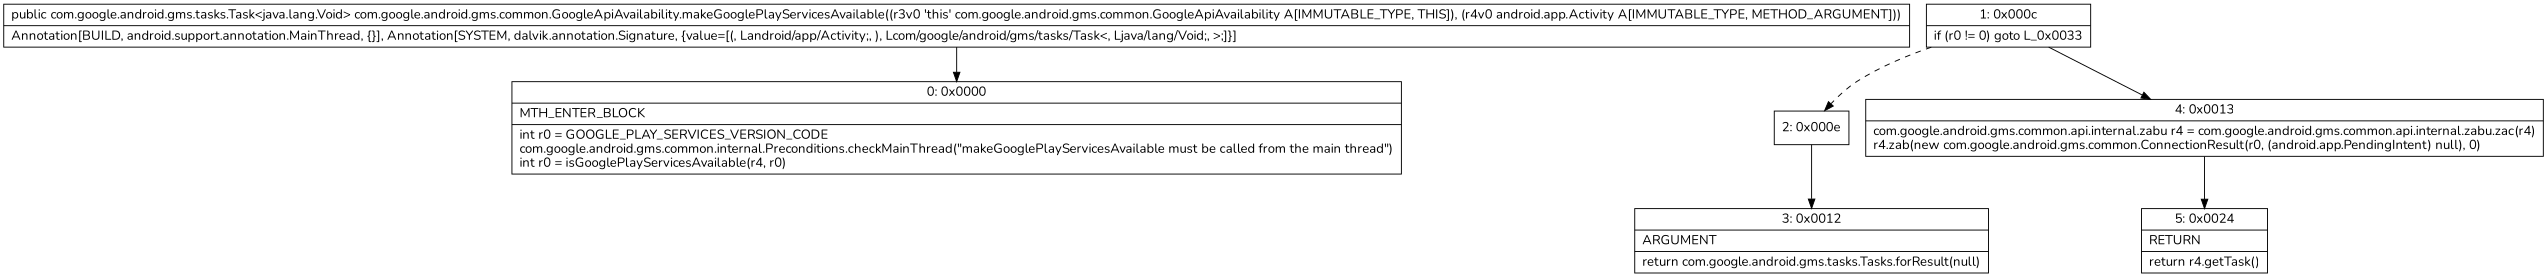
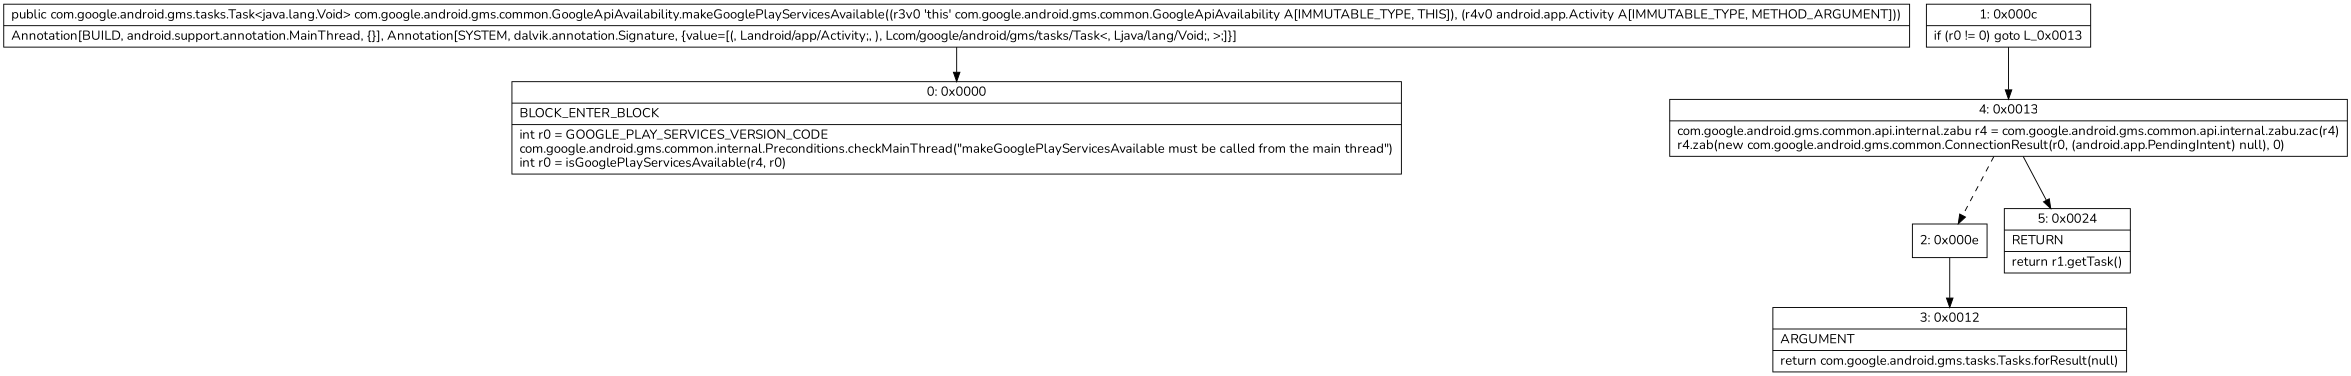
node "1: 0x000c": text "if (r0 != 0) goto L_0x0033" -> "if (r0 != 0) goto L_0x0013"
edge "1: 0x000c" -> "2: 0x000e": now "4: 0x0013" -> "2: 0x000e"
node "0: 0x0000": text "MTH_ENTER_BLOCK" -> "BLOCK_ENTER_BLOCK"
node "5: 0x0024": text "return r4.getTask()" -> "return r1.getTask()"
